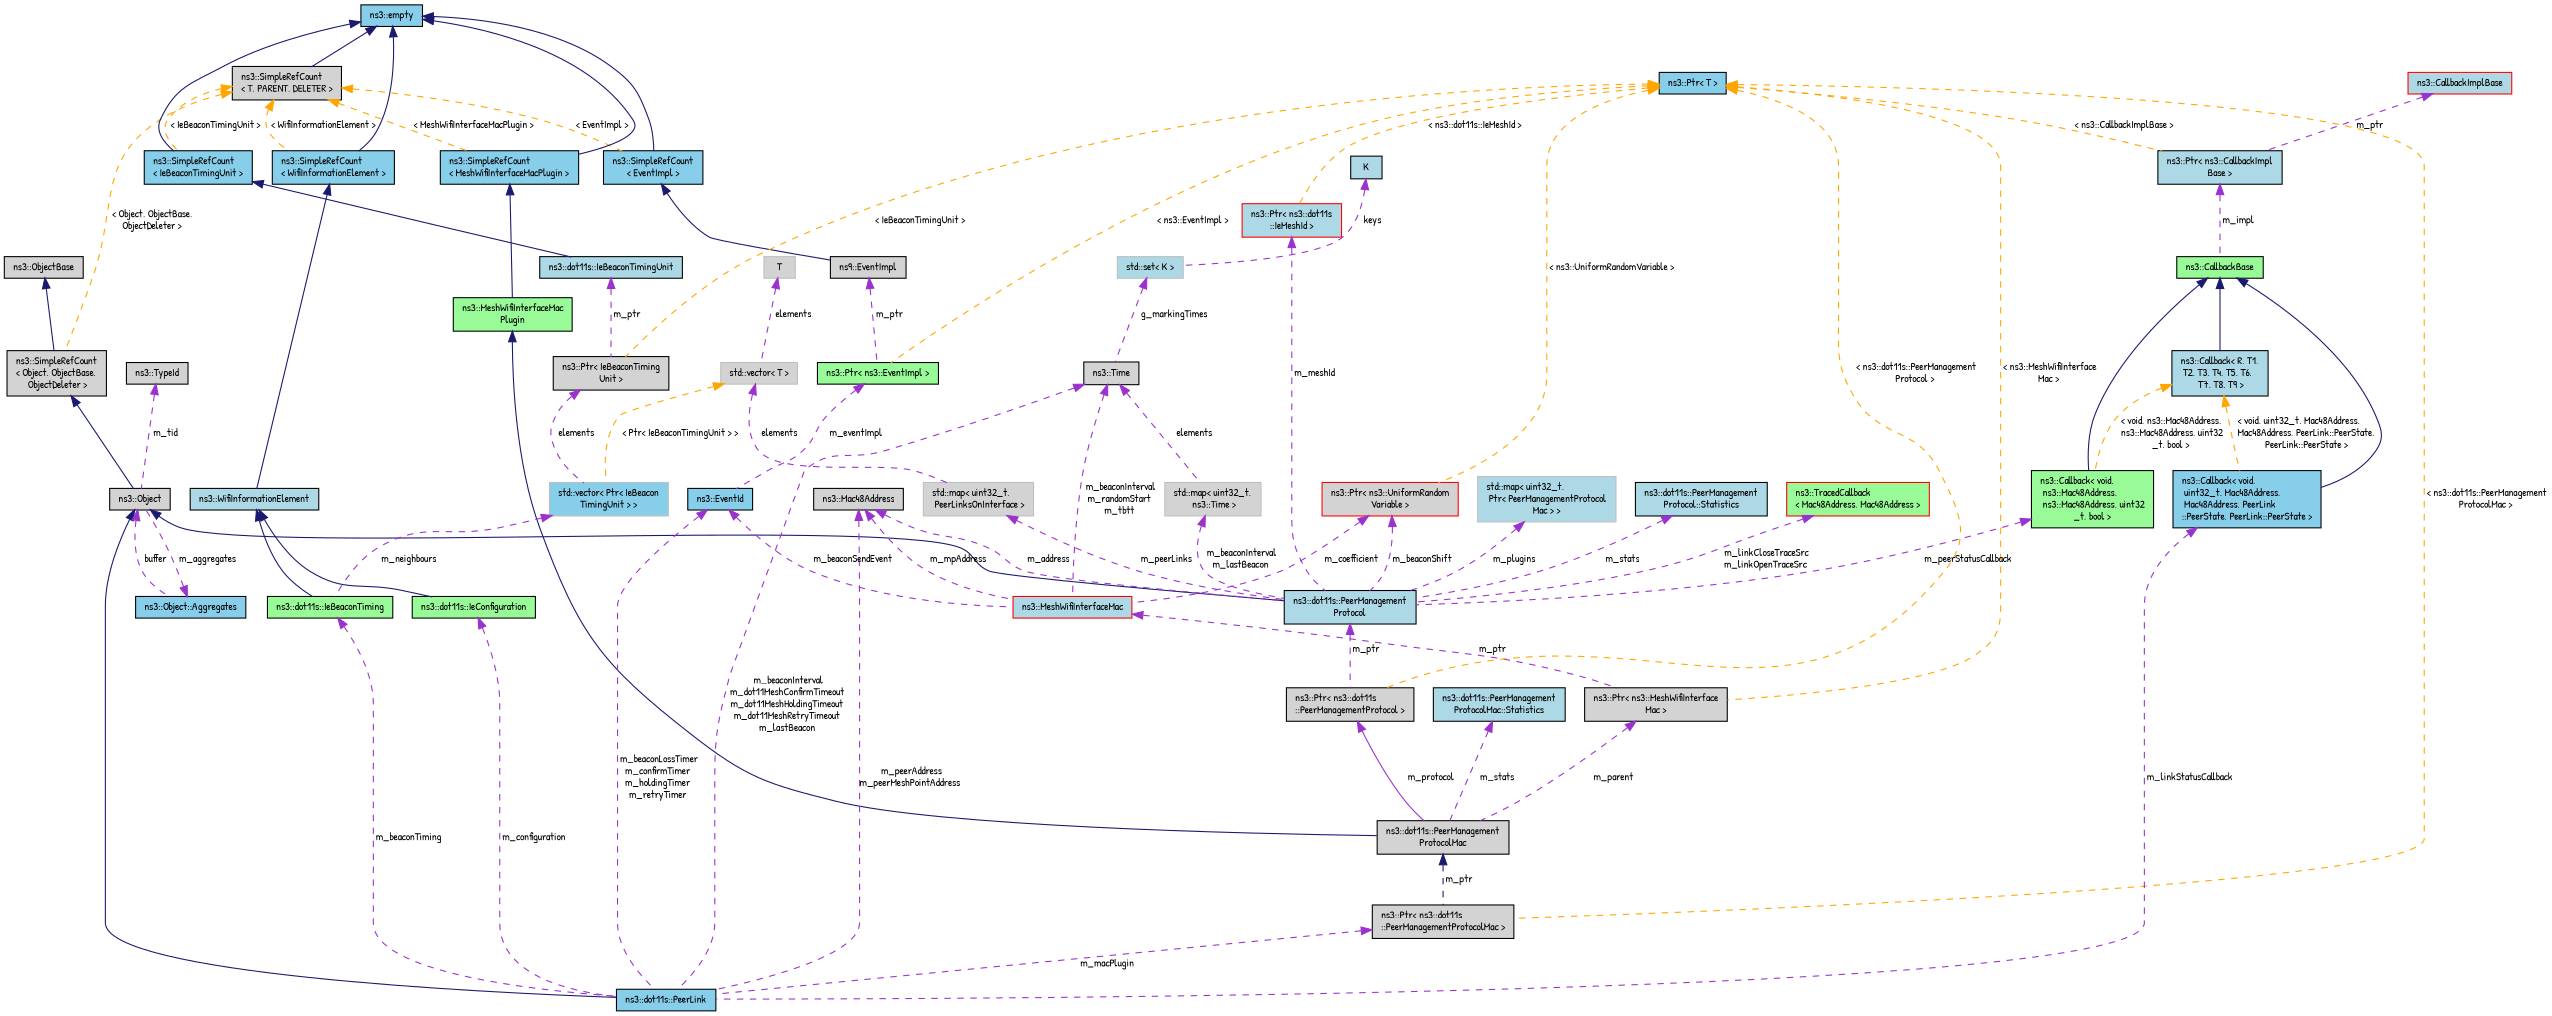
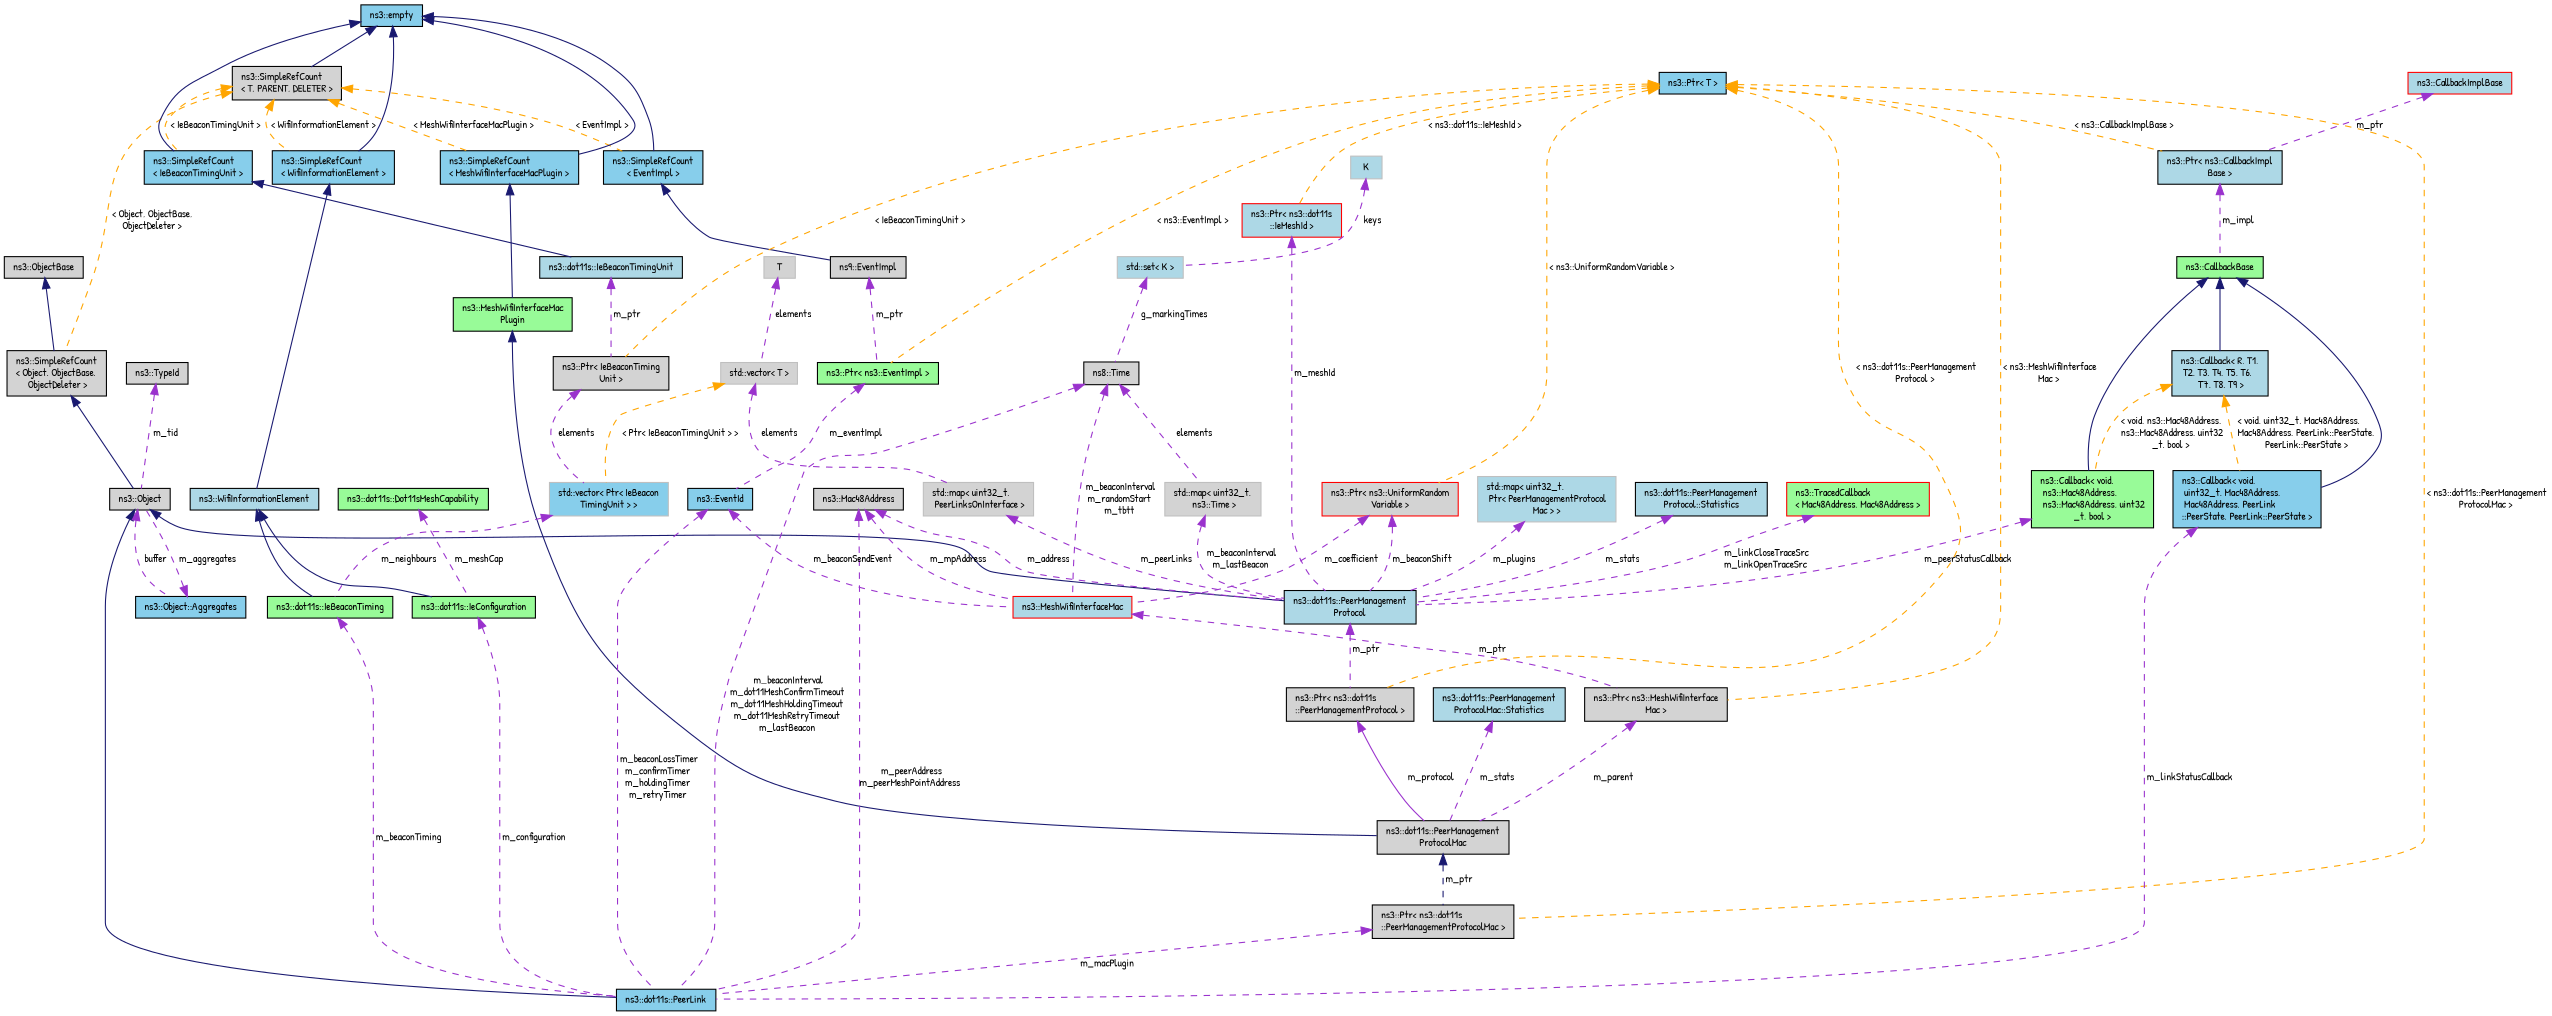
node "K": color black -> grey75
node "ns3::Time": label "ns3::Time" -> "ns8::Time"
node "ns3::dot11s::Dot11sMeshCapability": added
